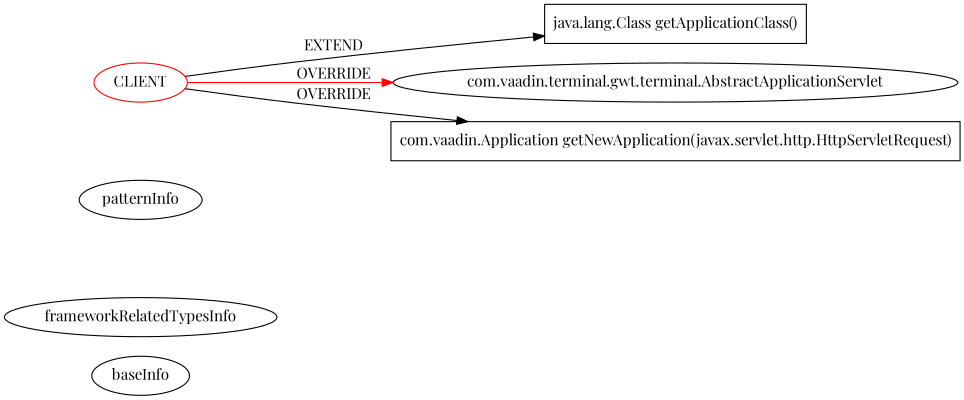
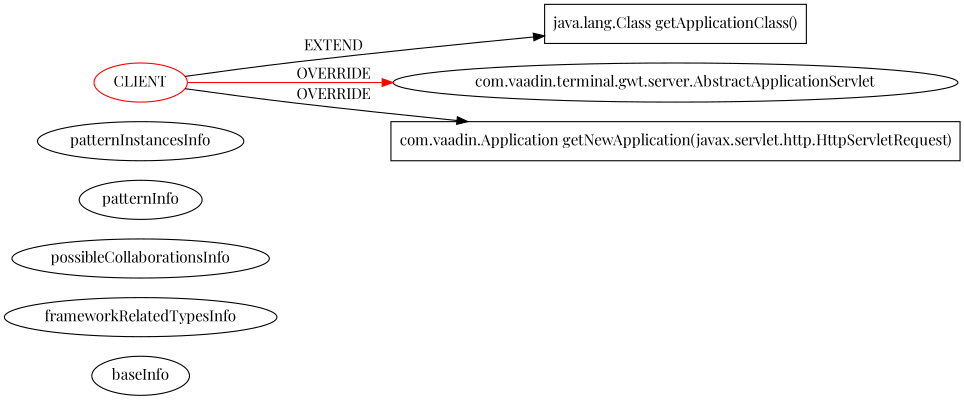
node "com.vaadin.terminal.gwt.terminal.AbstractApplicationServlet": label "com.vaadin.terminal.gwt.terminal.AbstractApplicationServlet" -> "com.vaadin.terminal.gwt.server.AbstractApplicationServlet"
node "patternInstancesInfo": added
node "possibleCollaborationsInfo": added
